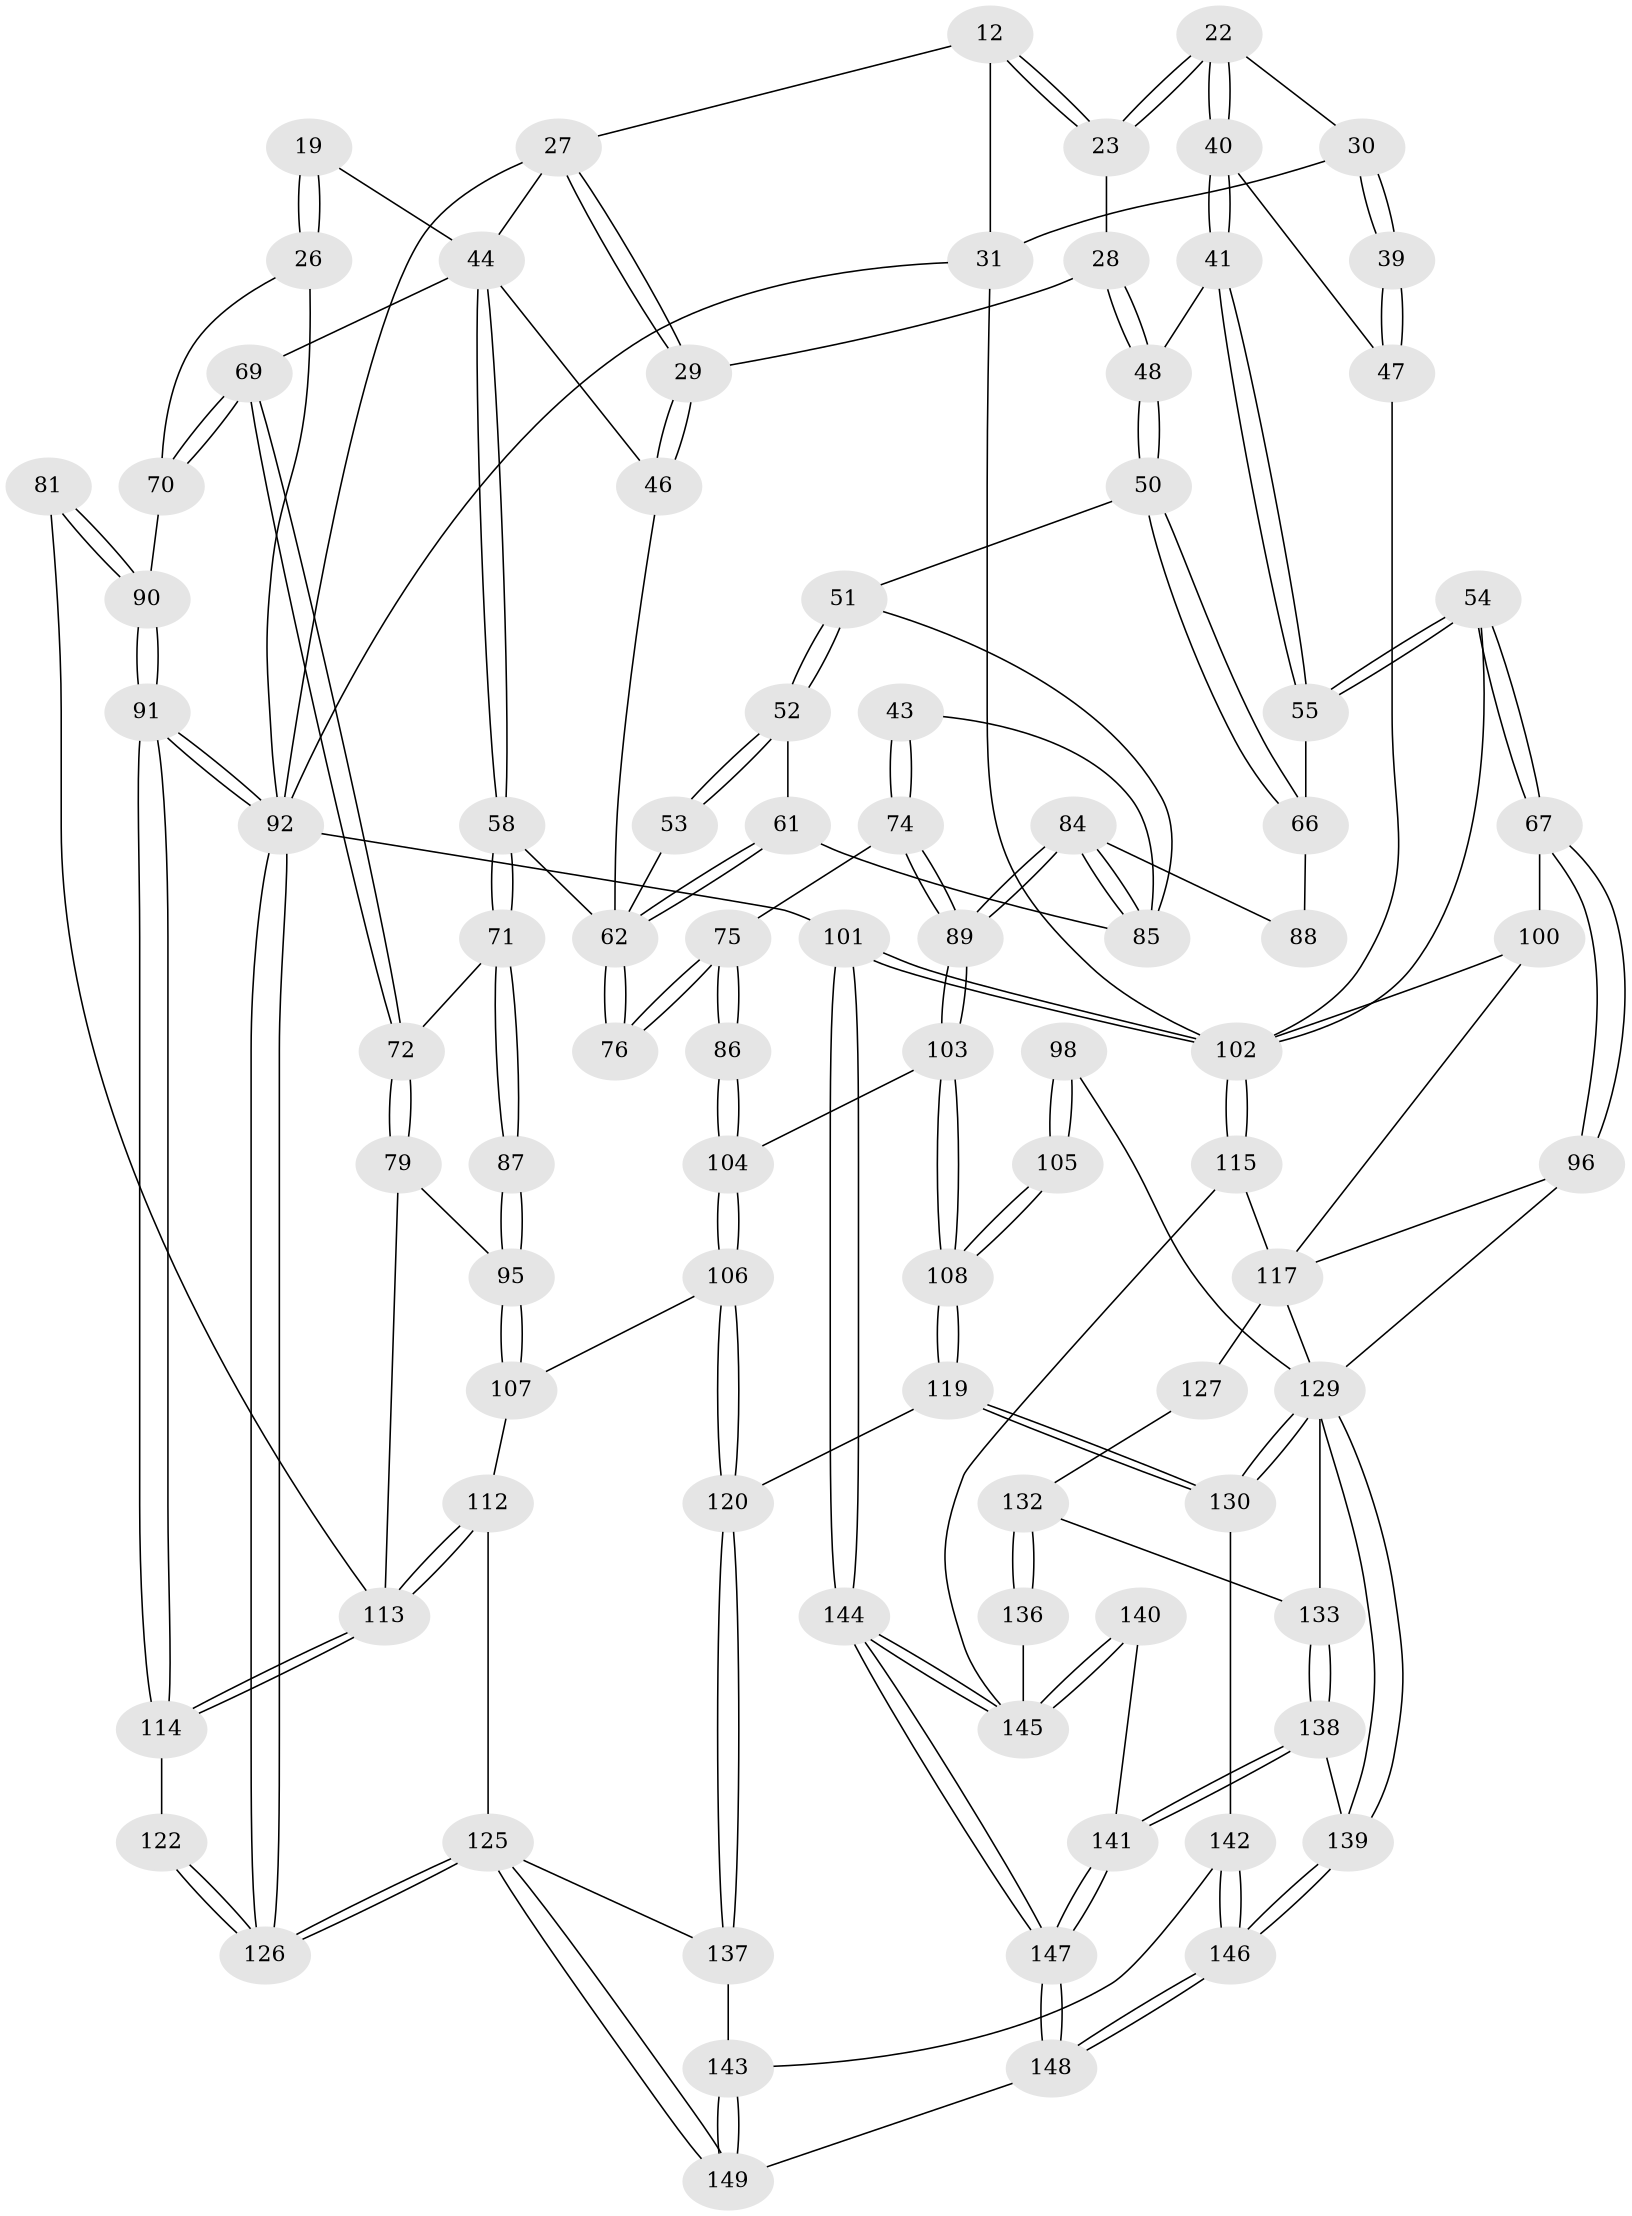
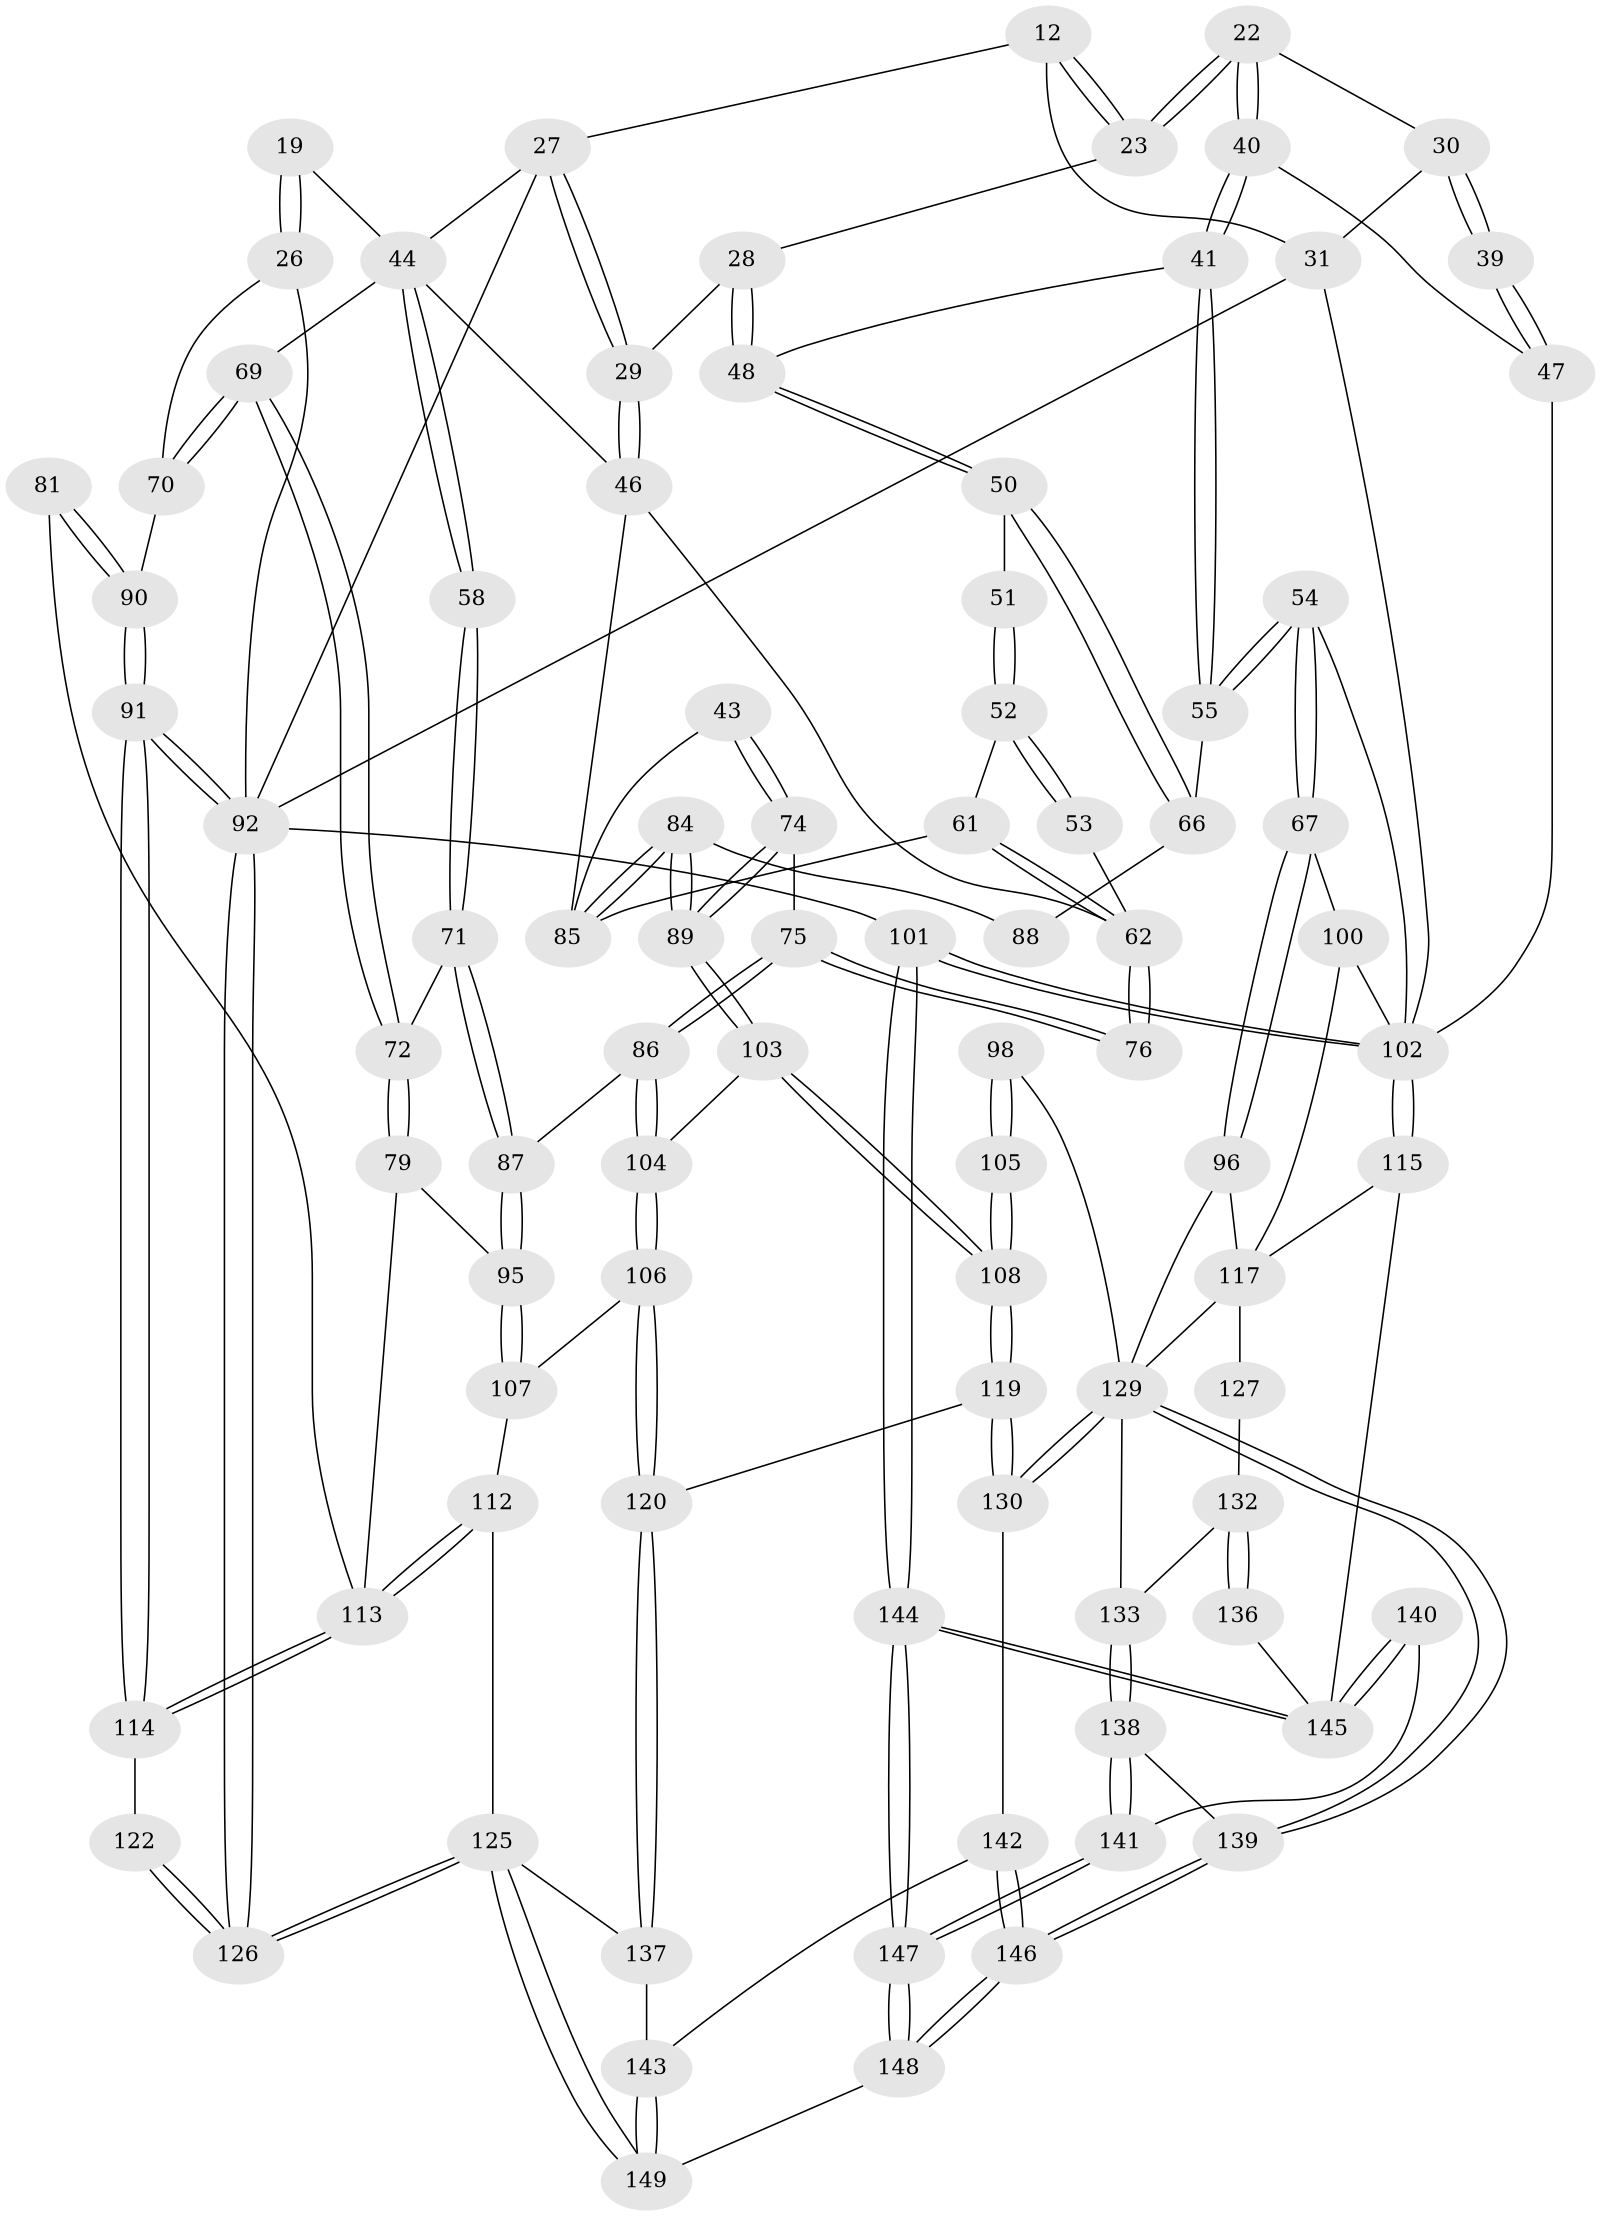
edge "51" -- "85": now "46" -- "85"
edge "58" -- "62": removed
edge "86" -- "87": added
